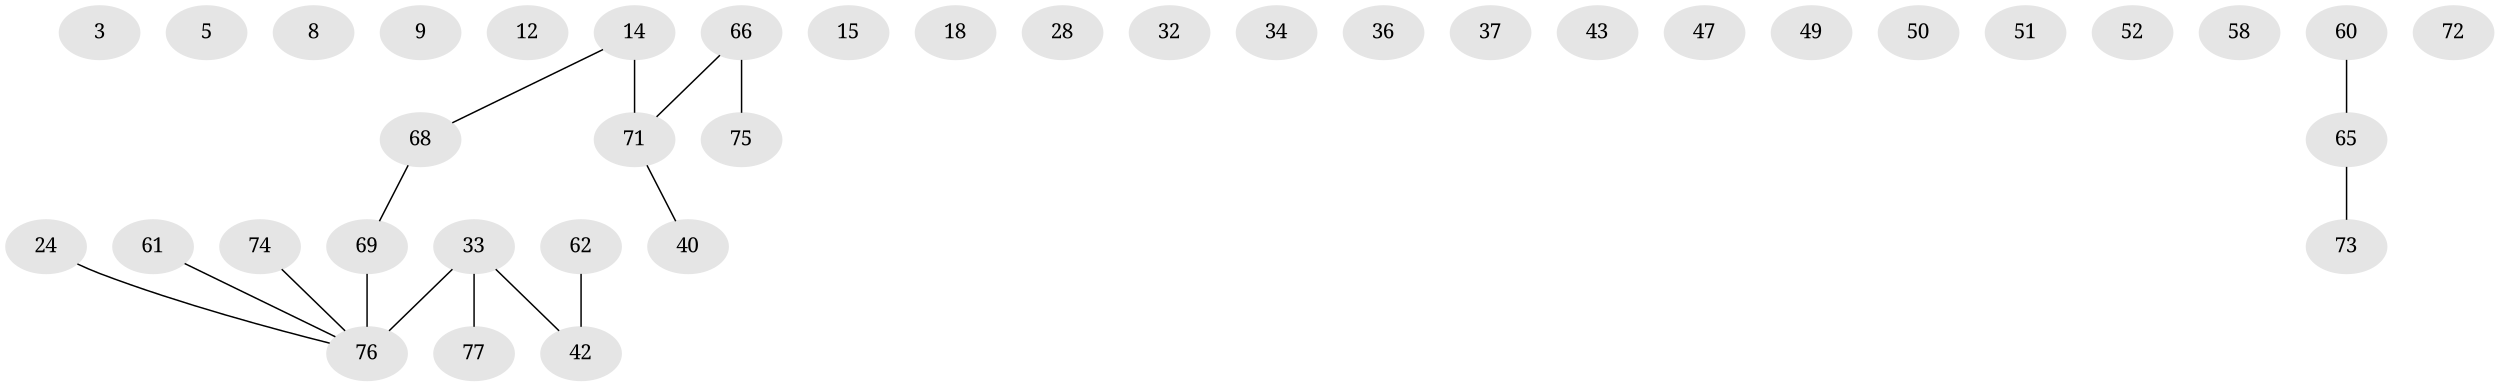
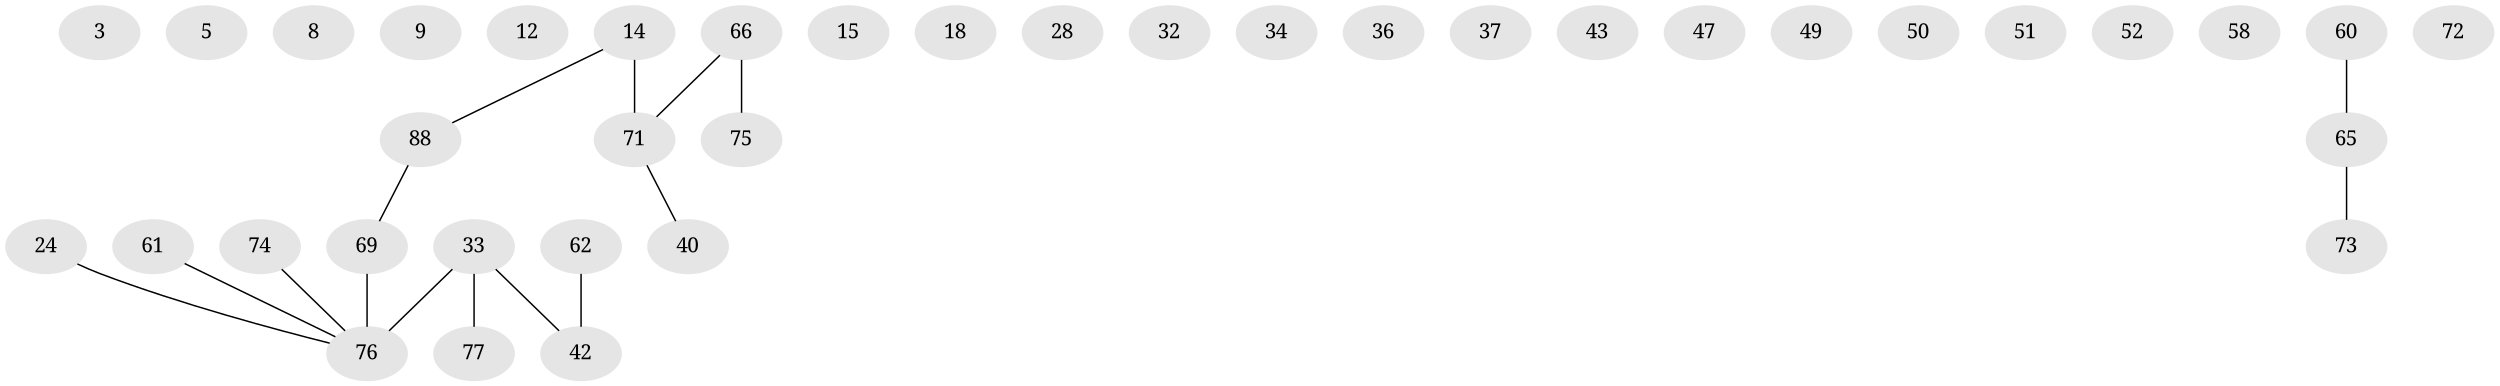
node "68": label "68" -> "88"
